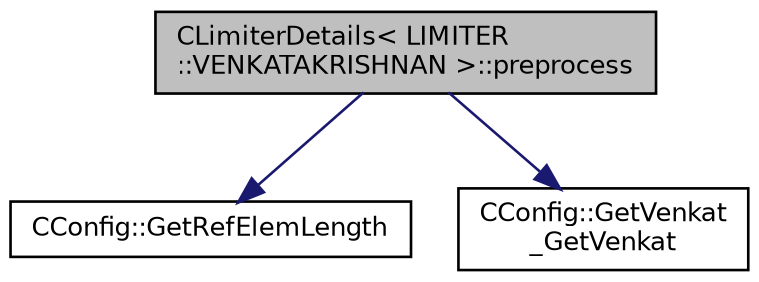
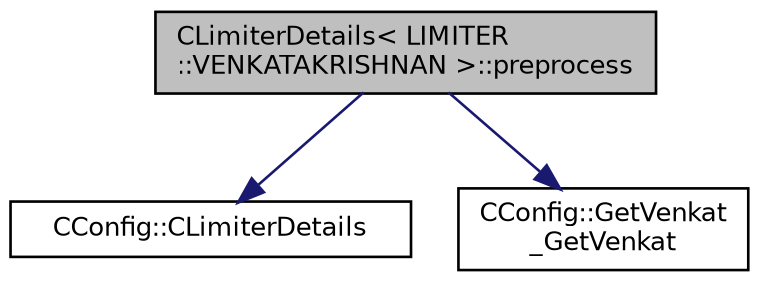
node "CConfig::GetRefElemLength": label "CConfig::GetRefElemLength" -> "CConfig::CLimiterDetails"
